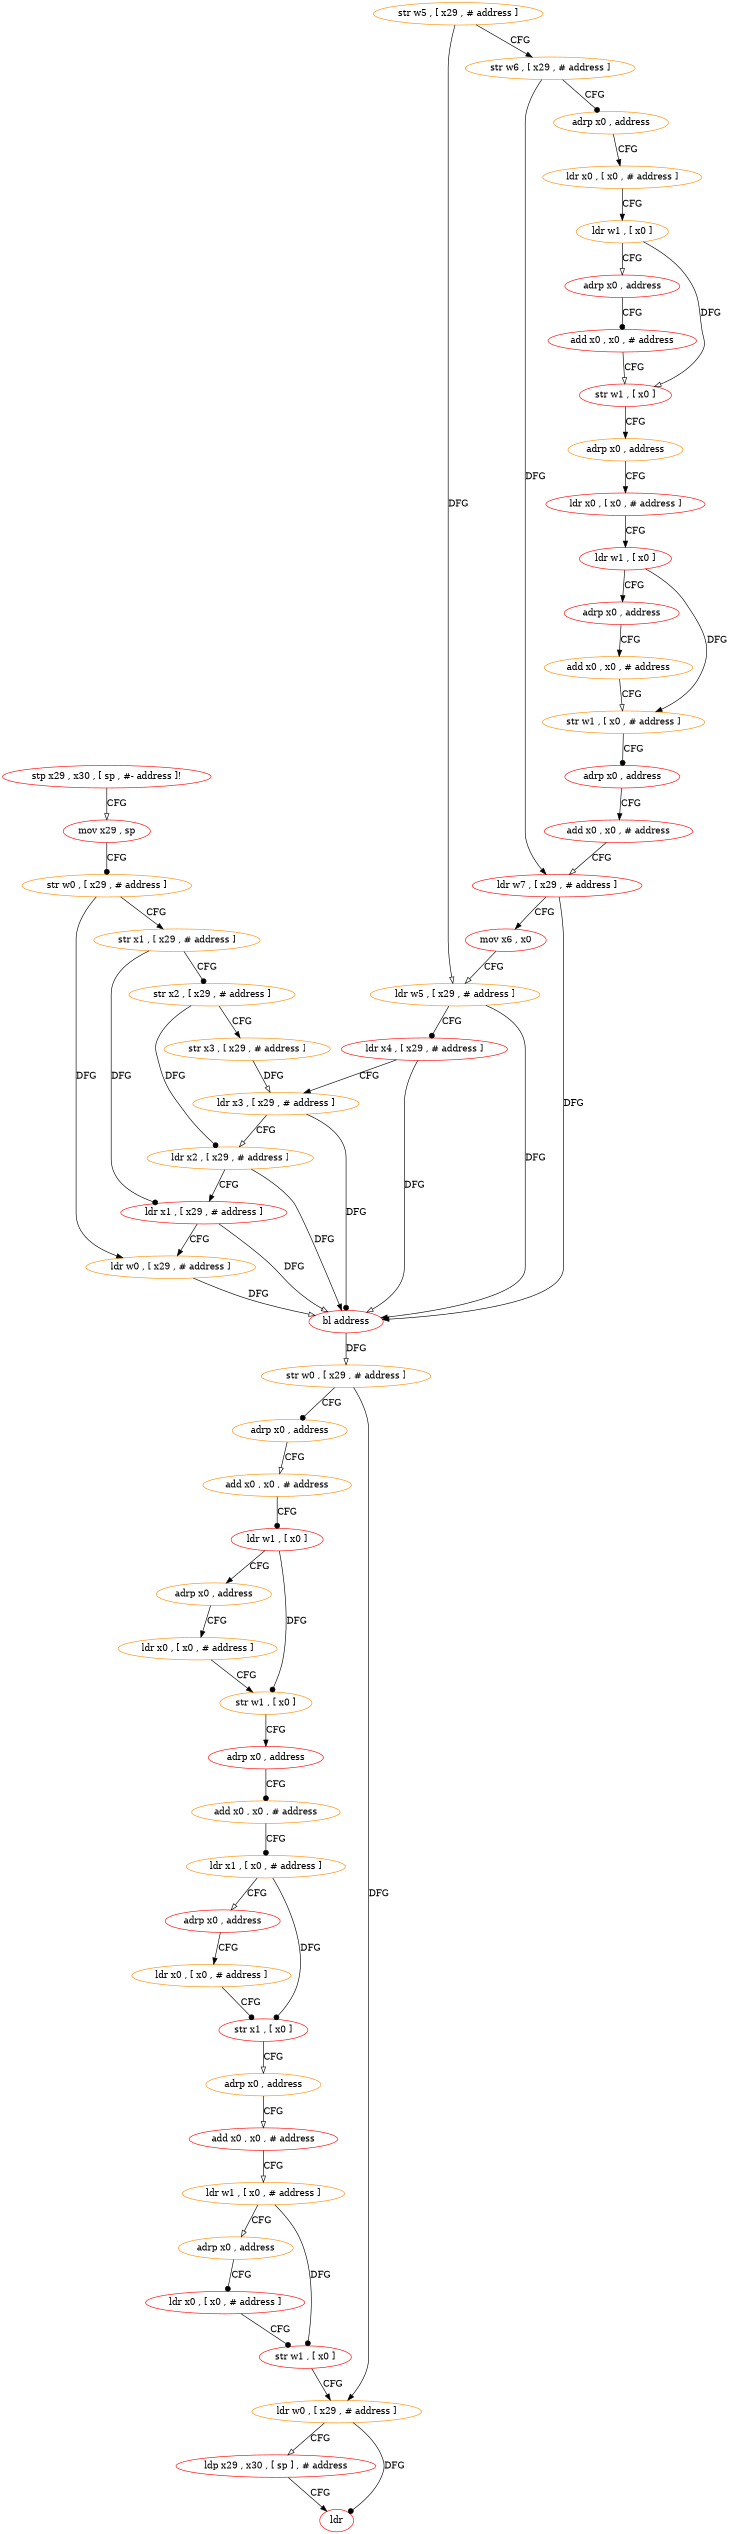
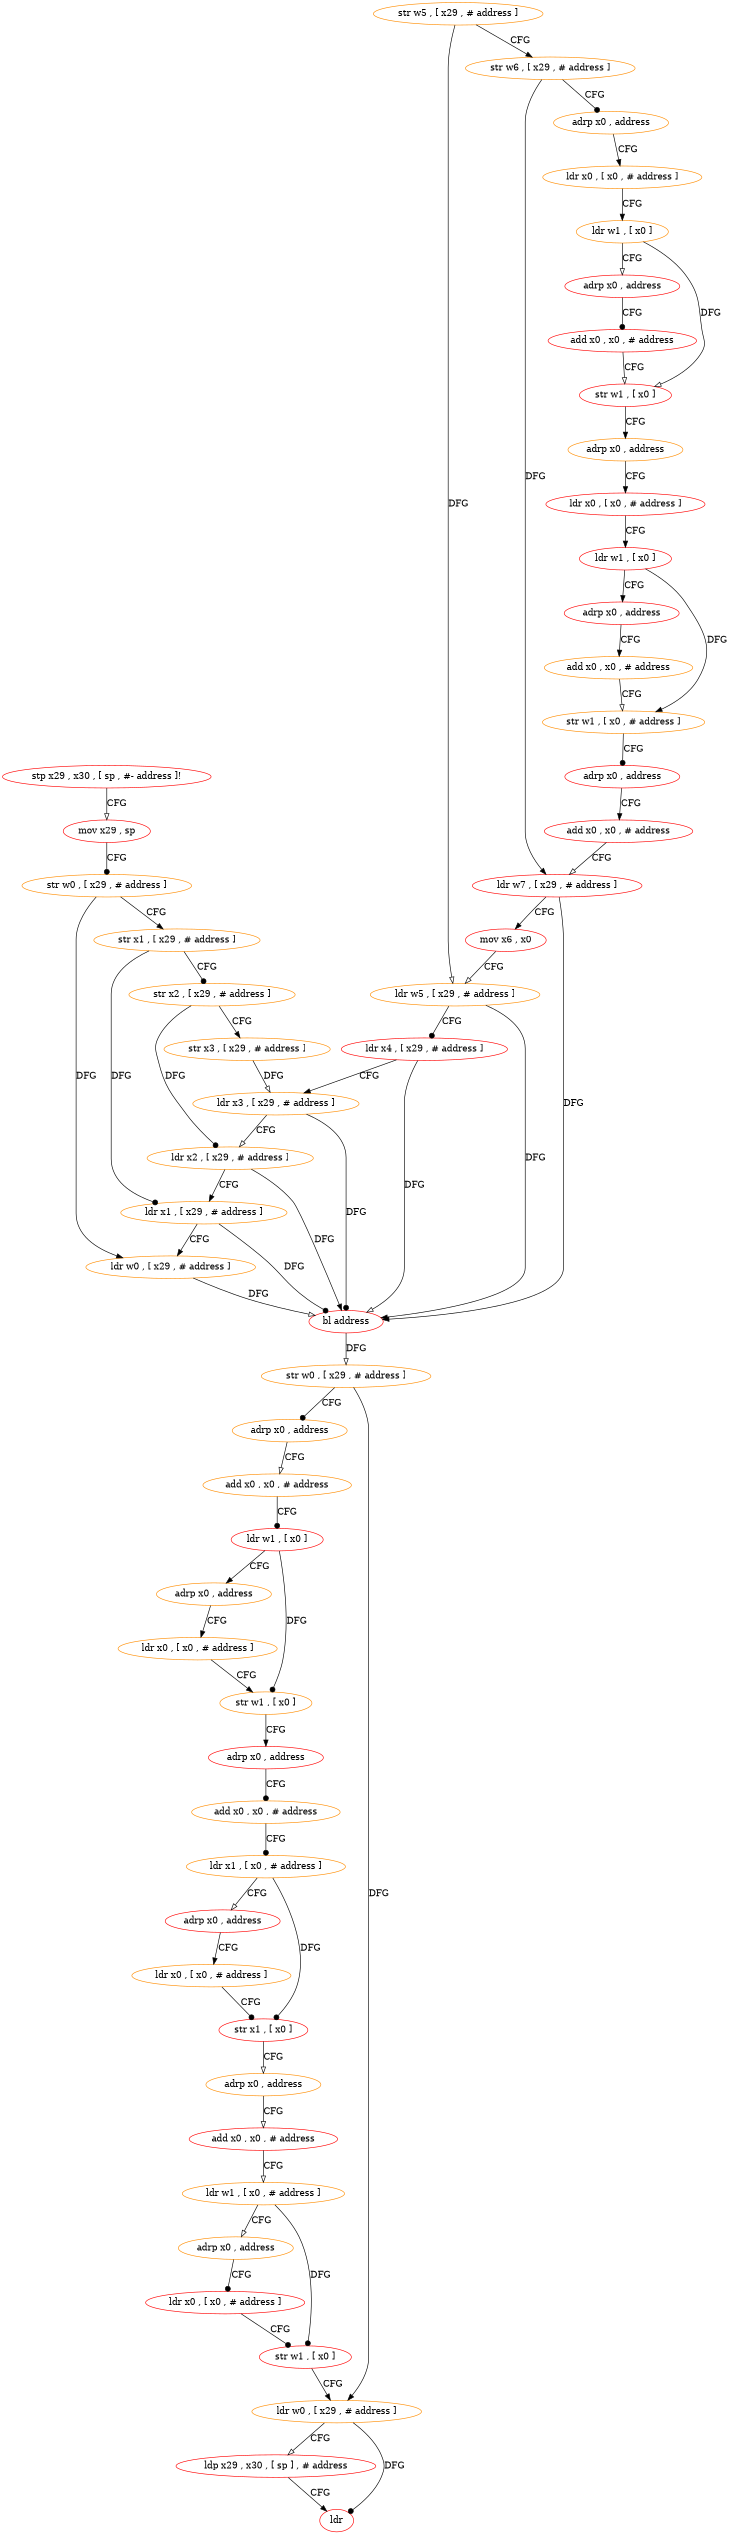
node "ldr x1 , [ x29 , # address ]": color red -> darkorange
edge "ldr x1 , [ x29 , # address ]" -> "bl address": arrowhead onormal -> dot
